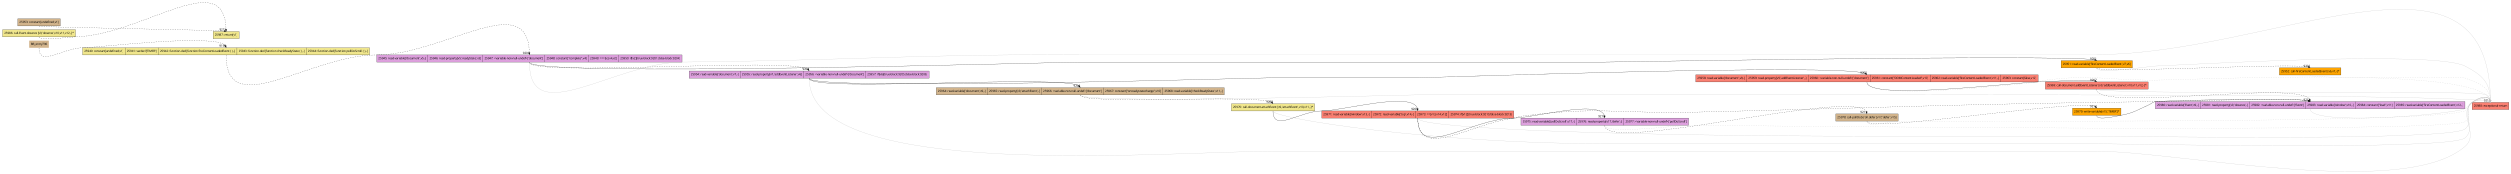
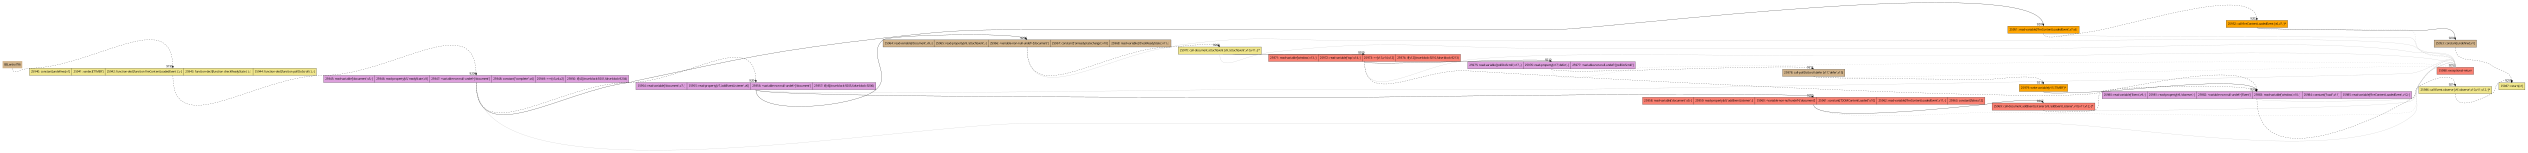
edge "25952: call-fireContentLoadedEvent [v6,v7,-]*" -> "25953: constant[undefined,v1]": added
edge "25980: read-variable['Event',v9,-]" -> "25986: call-Event.observe [v9,'observe',v10,v11,v12,-]*": added
